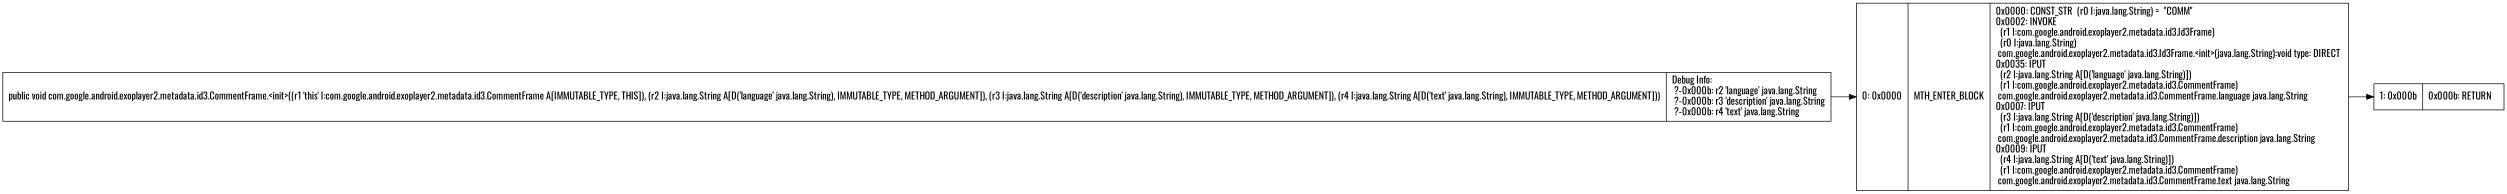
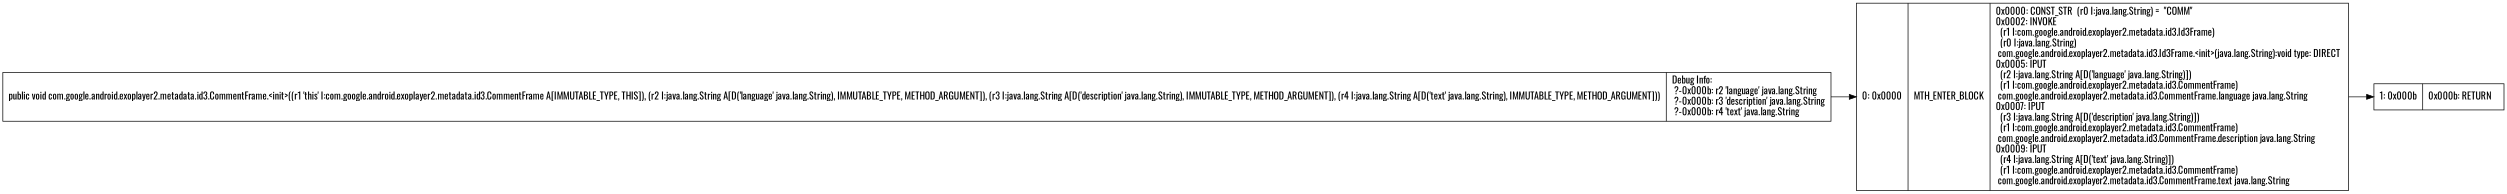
node "0: 0x0000": text "0x0035: IPUT" -> "0x0005: IPUT"
